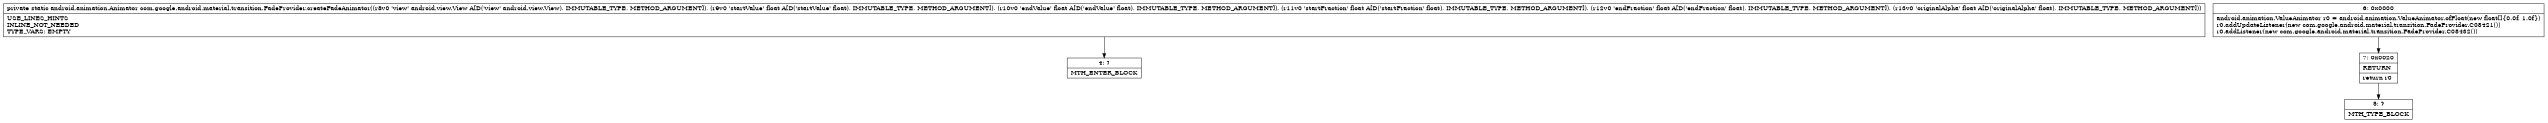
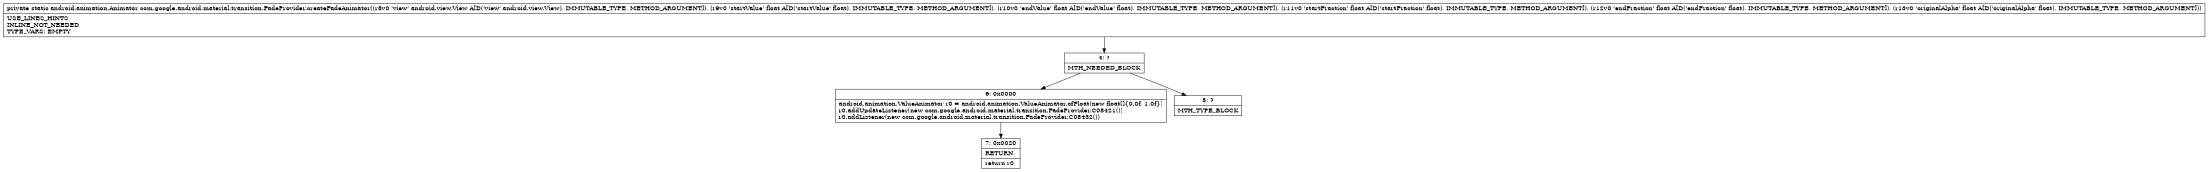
node "4: ?": text "MTH_ENTER_BLOCK" -> "MTH_NEEDED_BLOCK"
edge "4: ?" -> "6: 0x0000": added
edge "7: 0x0020" -> "5: ?": now "4: ?" -> "5: ?"
